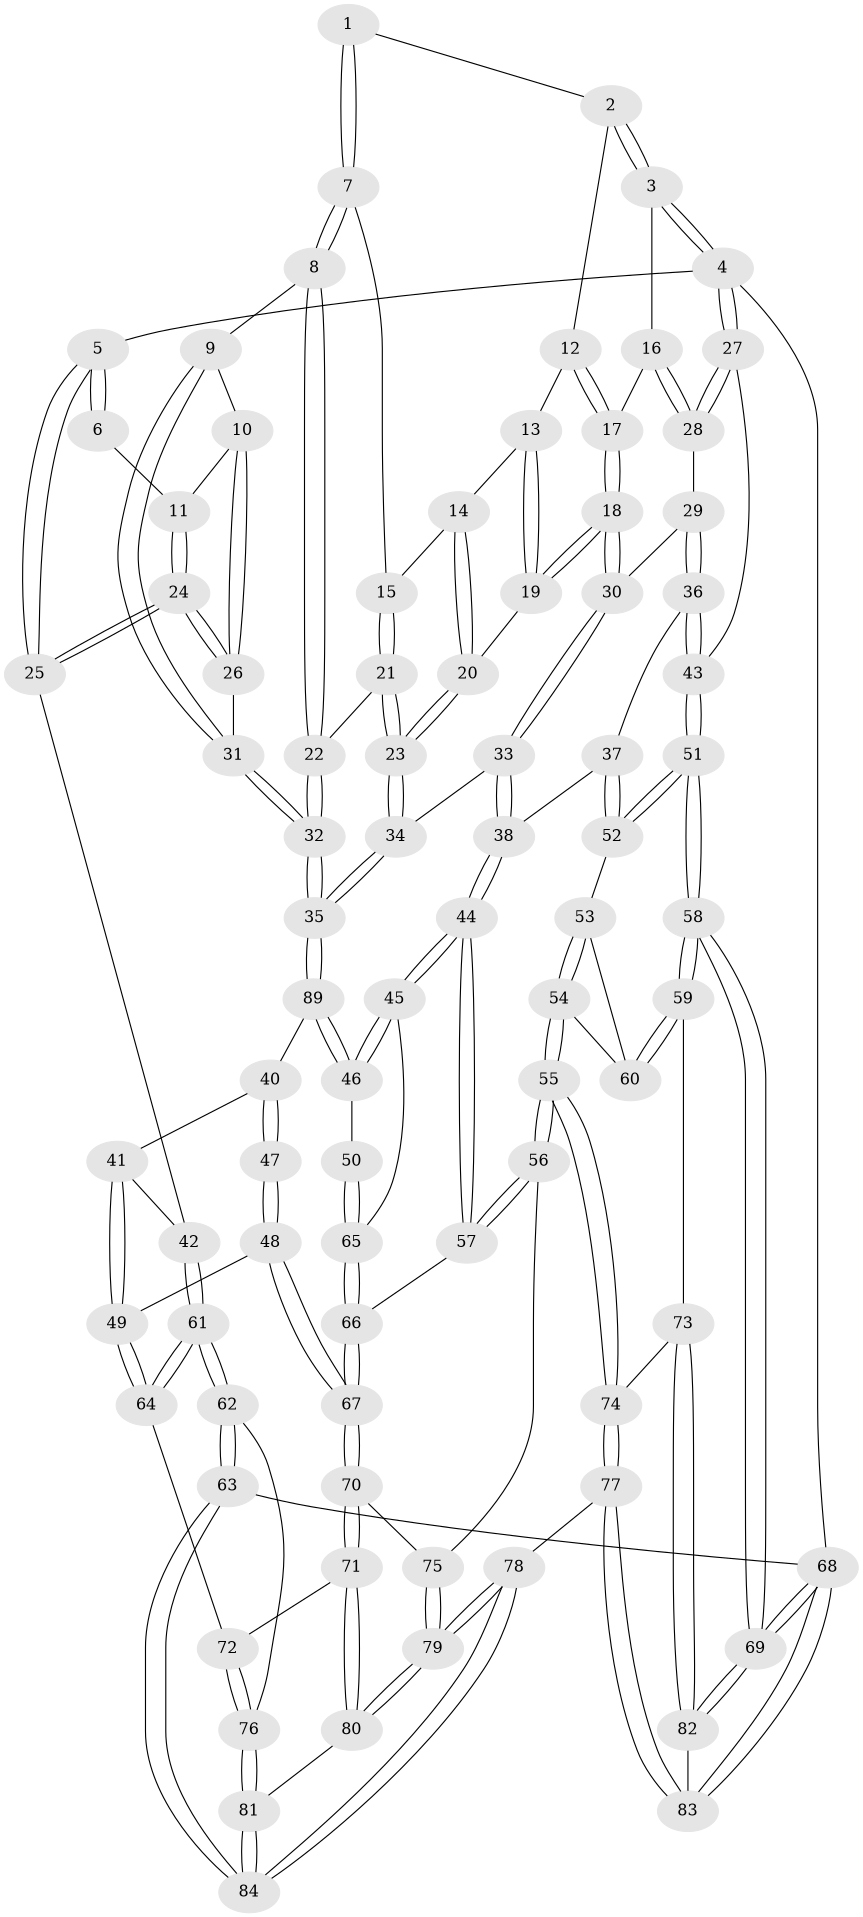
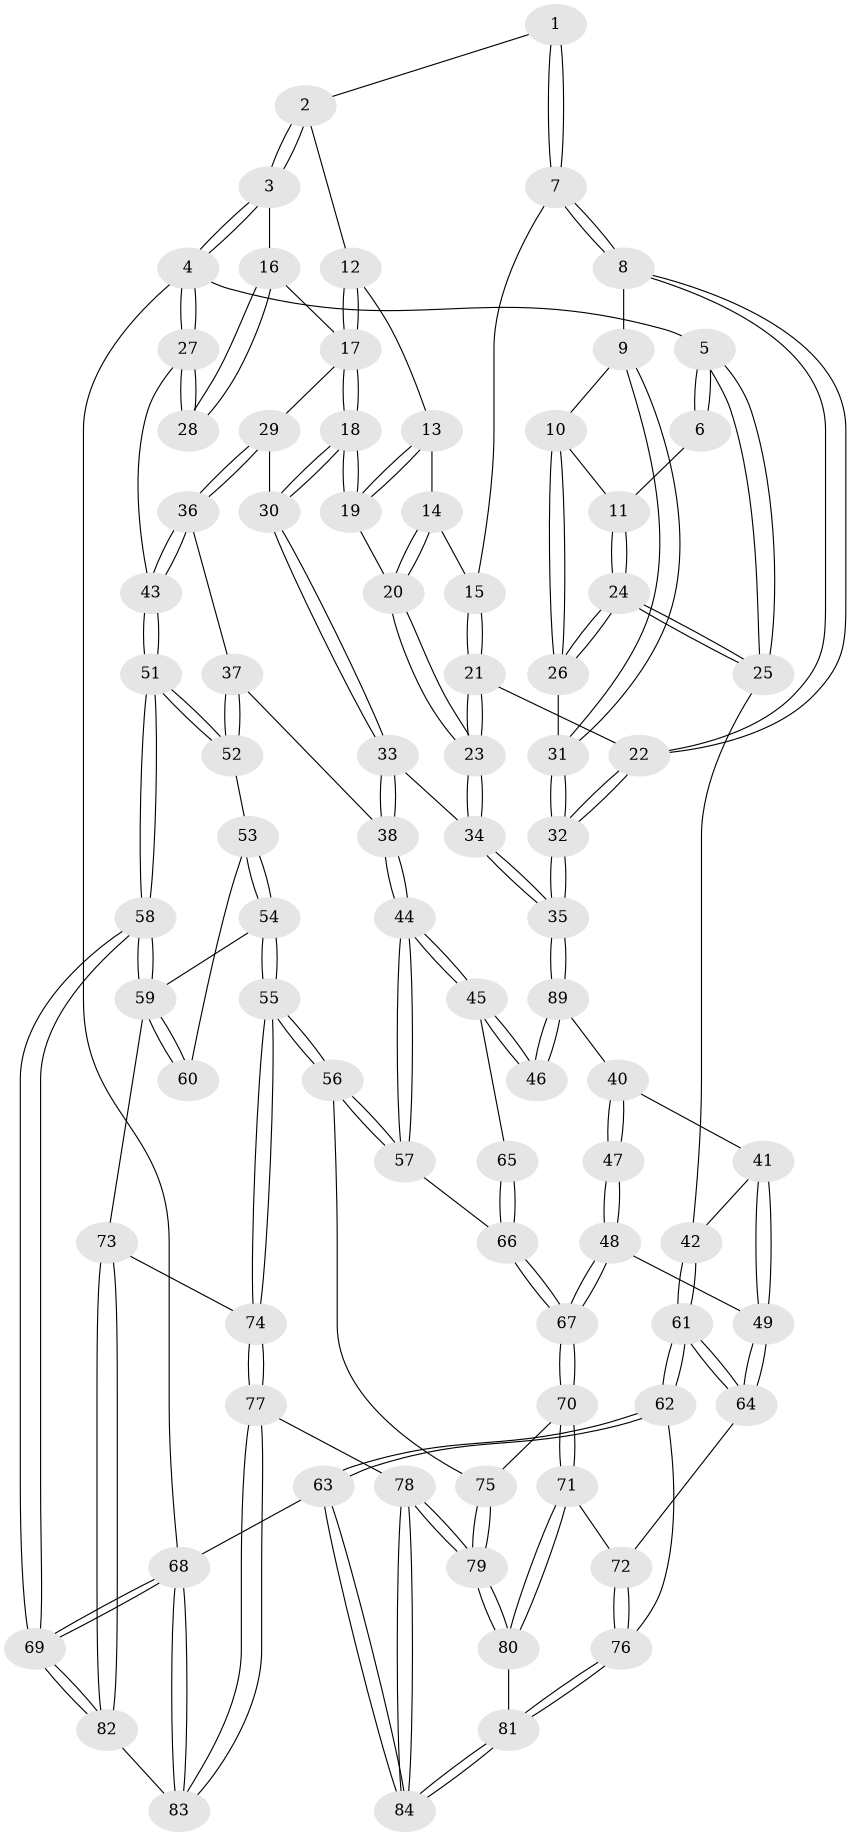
edge "28" -- "29": now "17" -- "29"
edge "54" -- "60": now "54" -- "59"
node "50": removed
